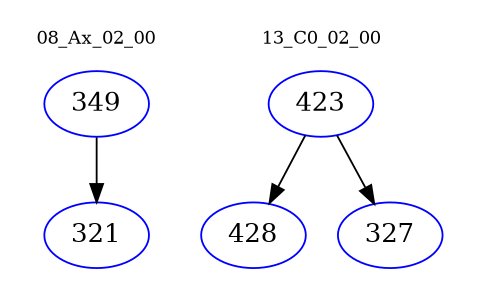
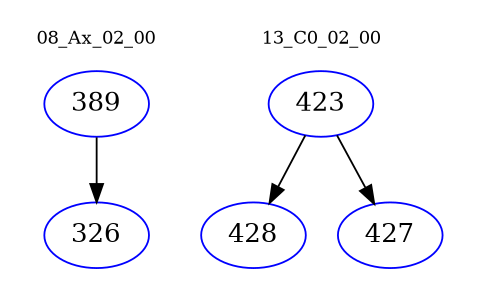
node "349": label "349" -> "389"
node "321": label "321" -> "326"
node "327": label "327" -> "427"
